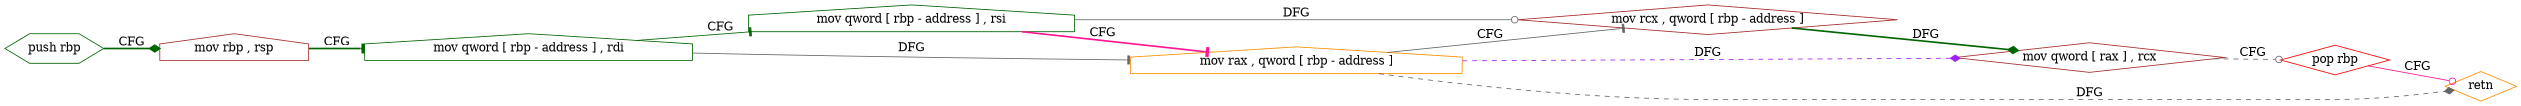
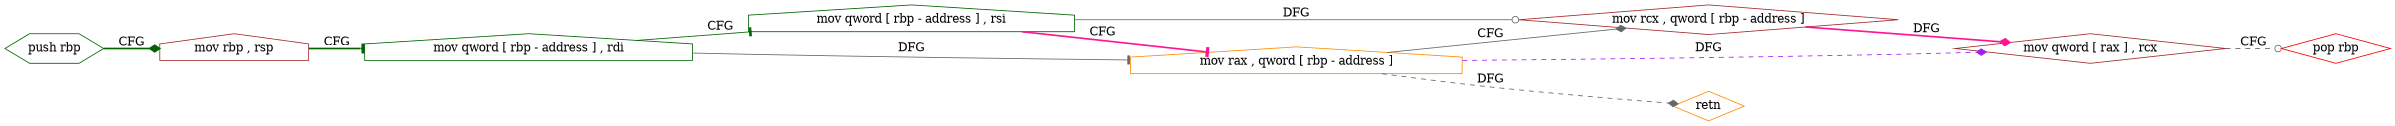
edge "mov rcx , qword [ rbp - address ]" -> "mov qword [ rax ] , rcx": color darkgreen -> deeppink
edge "mov rax , qword [ rbp - address ]" -> "mov rcx , qword [ rbp - address ]": arrowhead tee -> diamond
edge "pop rbp" -> "retn": removed, label "CFG"
